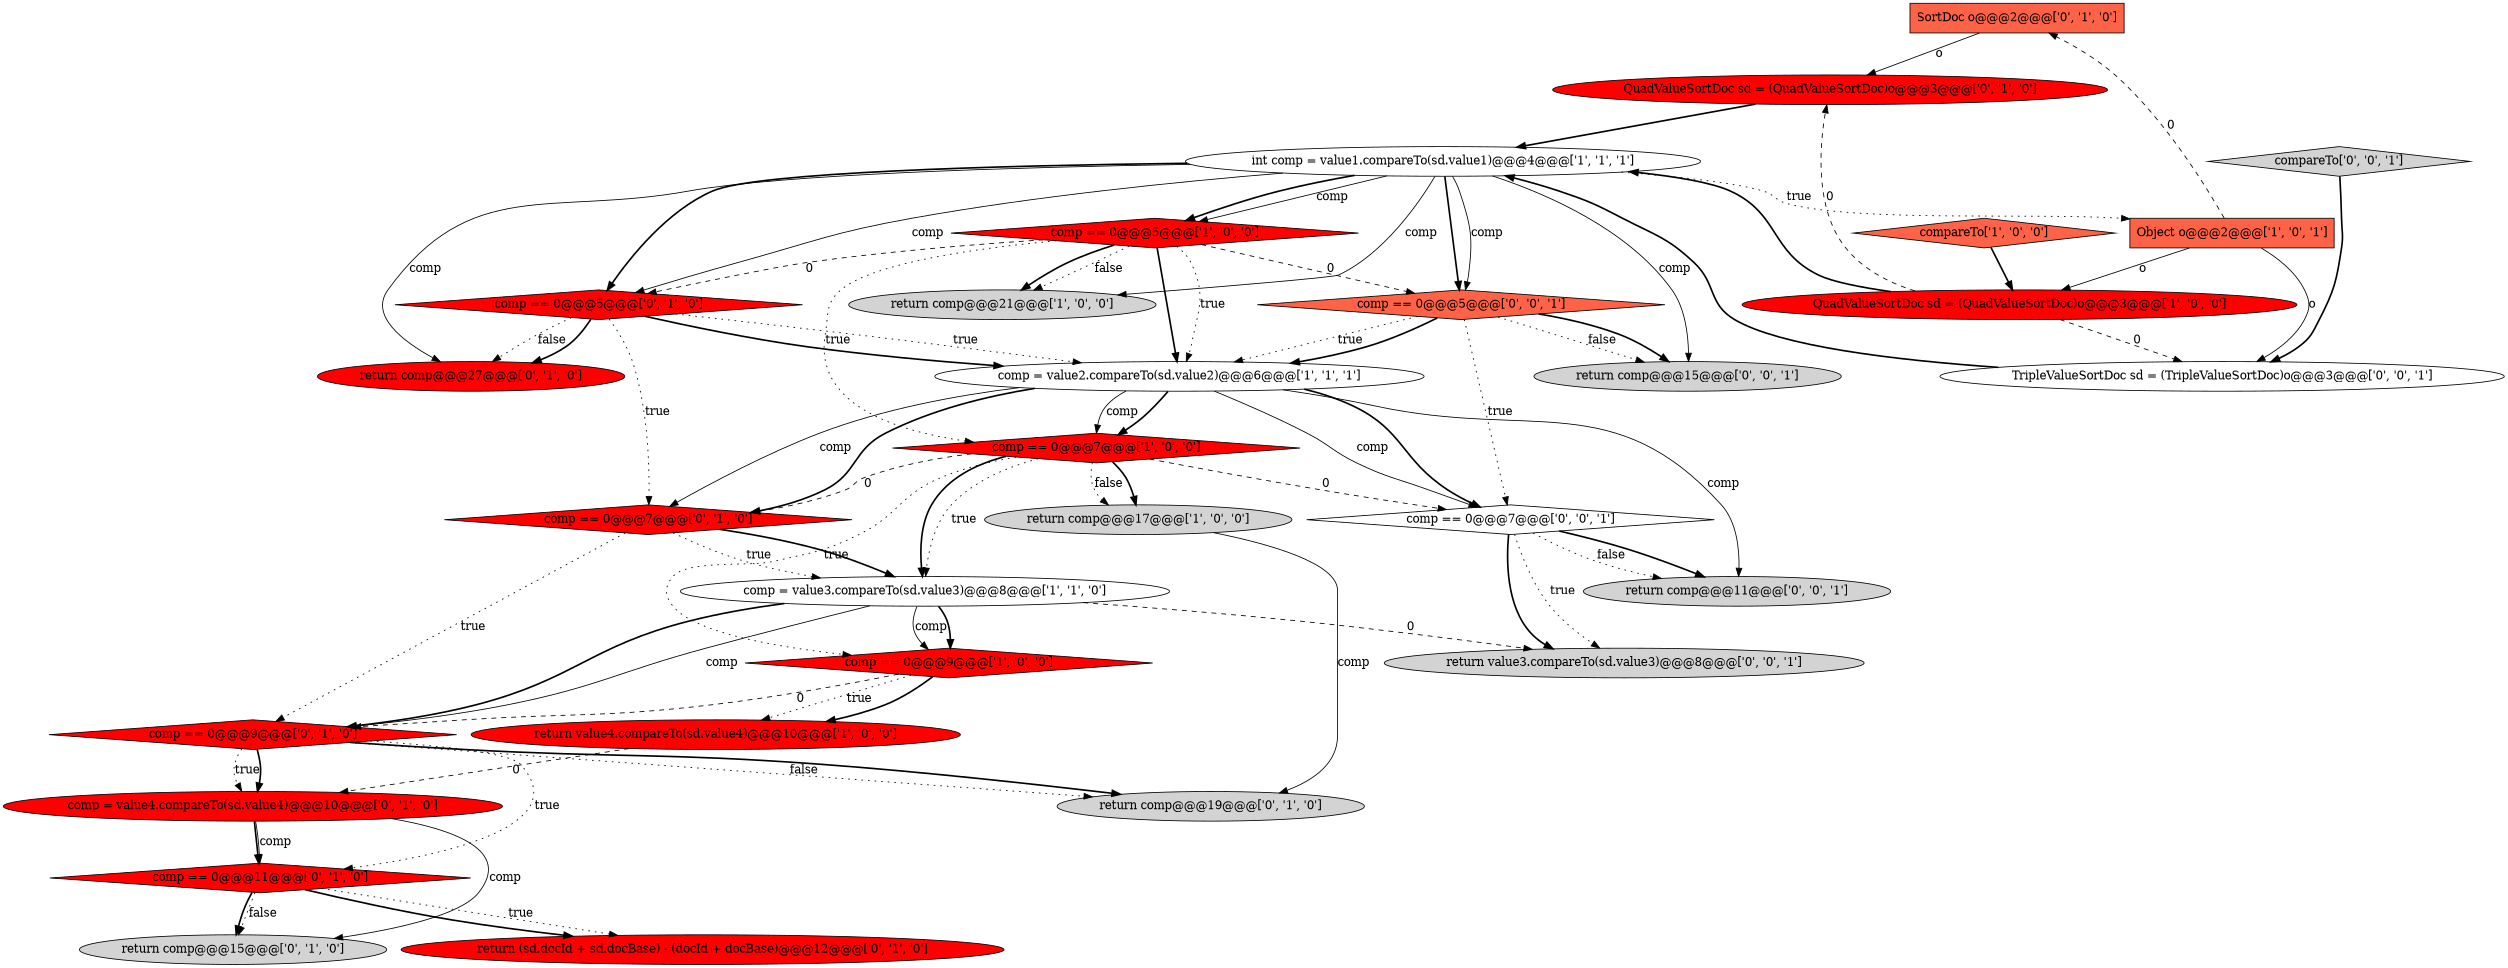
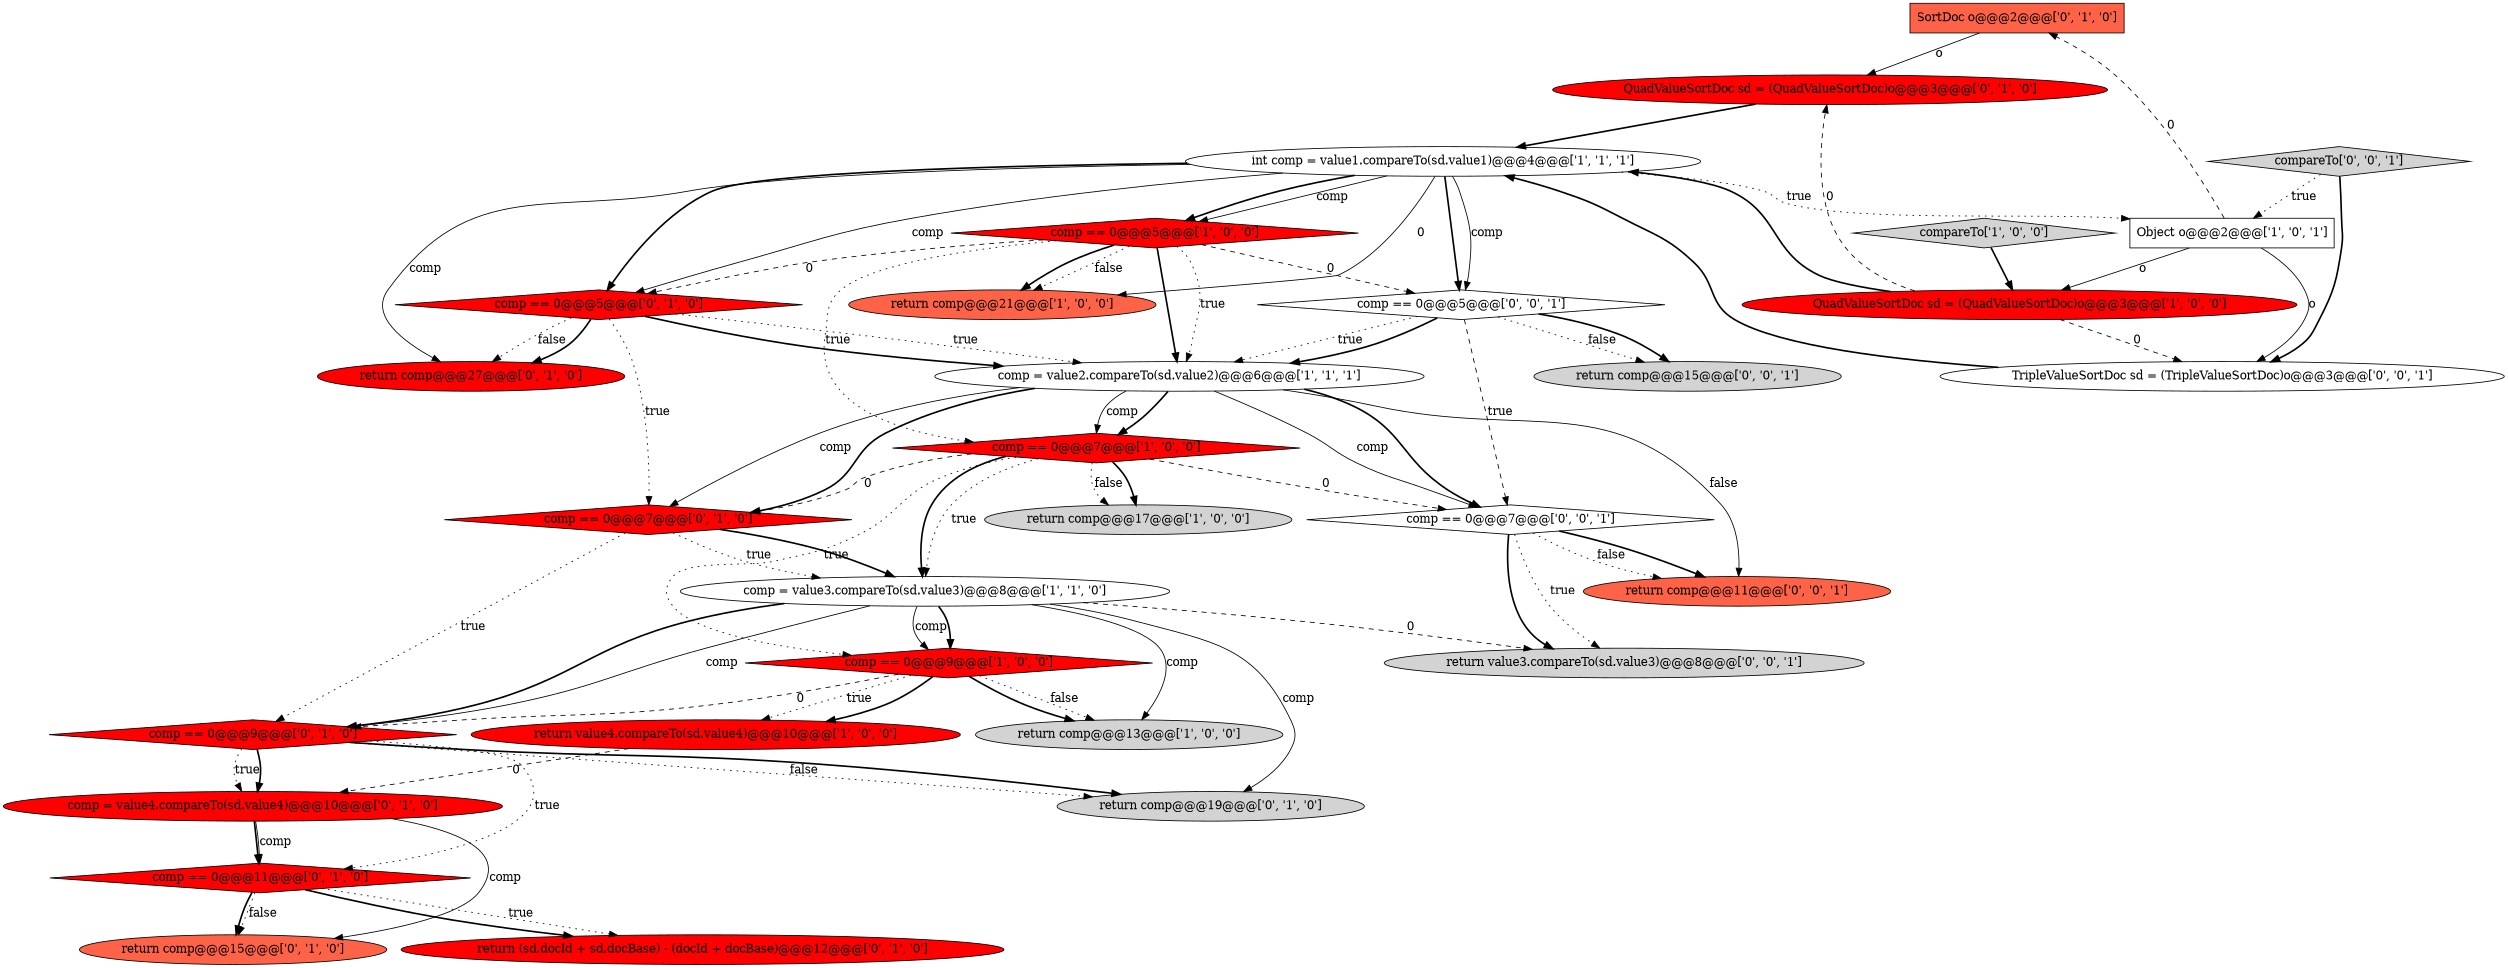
edge "compareTo['0', '0', '1']" -> "Object o@@@2@@@['1', '0', '1']": added, label "true"
edge "int comp = value1.compareTo(sd.value1)@@@4@@@['1', '1', '1']" -> "return comp@@@21@@@['1', '0', '0']": label "comp" -> "0"
node "compareTo['1', '0', '0']": fillcolor tomato -> lightgray
node "Object o@@@2@@@['1', '0', '1']": fillcolor tomato -> white
edge "int comp = value1.compareTo(sd.value1)@@@4@@@['1', '1', '1']" -> "return comp@@@15@@@['0', '0', '1']": removed, label "comp"
node "return comp@@@21@@@['1', '0', '0']": fillcolor lightgray -> tomato
node "comp == 0@@@5@@@['0', '0', '1']": fillcolor tomato -> white
edge "comp == 0@@@5@@@['0', '0', '1']" -> "comp == 0@@@7@@@['0', '0', '1']": style dotted -> dashed
edge "comp = value2.compareTo(sd.value2)@@@6@@@['1', '1', '1']" -> "return comp@@@11@@@['0', '0', '1']": label "comp" -> "false"
node "return comp@@@11@@@['0', '0', '1']": fillcolor lightgray -> tomato
edge "return comp@@@17@@@['1', '0', '0']" -> "return comp@@@19@@@['0', '1', '0']": now "comp = value3.compareTo(sd.value3)@@@8@@@['1', '1', '0']" -> "return comp@@@19@@@['0', '1', '0']"
node "return comp@@@13@@@['1', '0', '0']": added
node "return comp@@@15@@@['0', '1', '0']": fillcolor lightgray -> tomato
